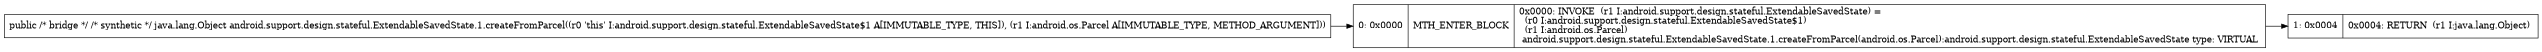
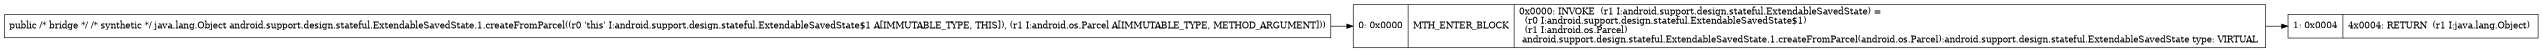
node "1: 0x0004": text "0x0004: RETURN  (r1 I:java.lang.Object)" -> "4x0004: RETURN  (r1 I:java.lang.Object)"
